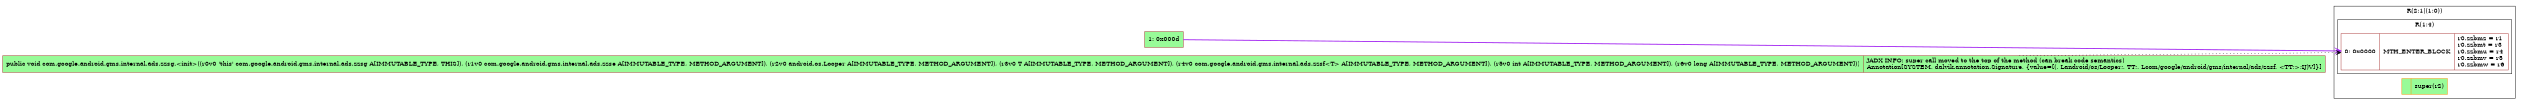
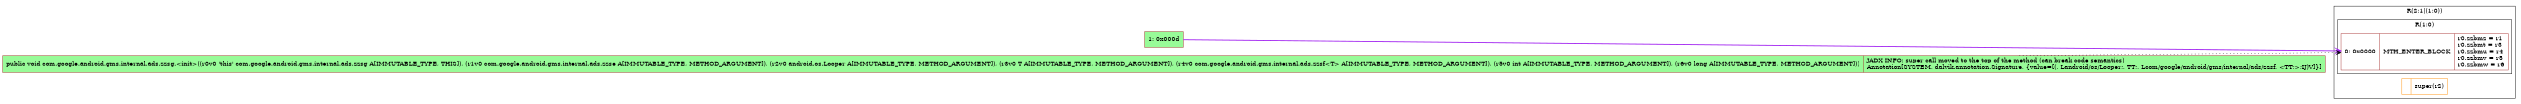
cluster "R(1:4)": label "R(1:4)" -> "R(1:0)"
node "super(r2)": fillcolor palegreen -> white
